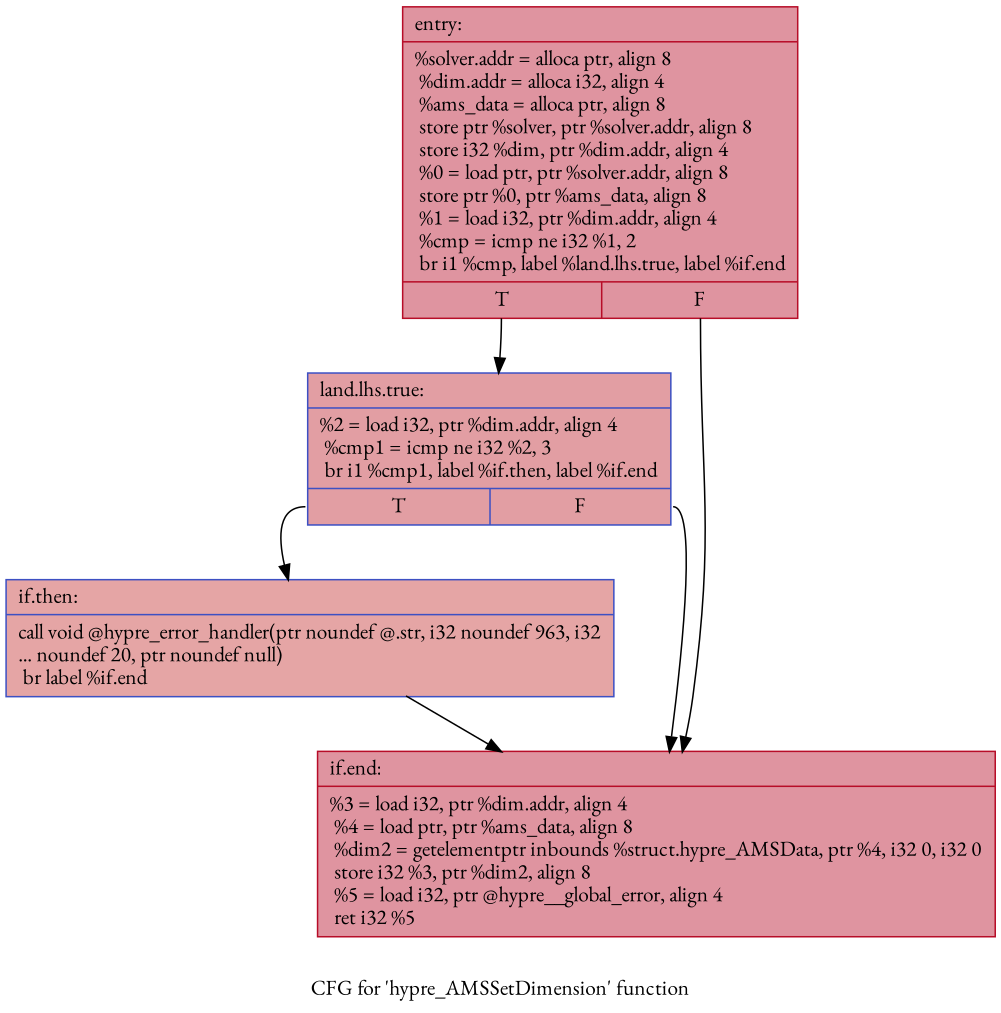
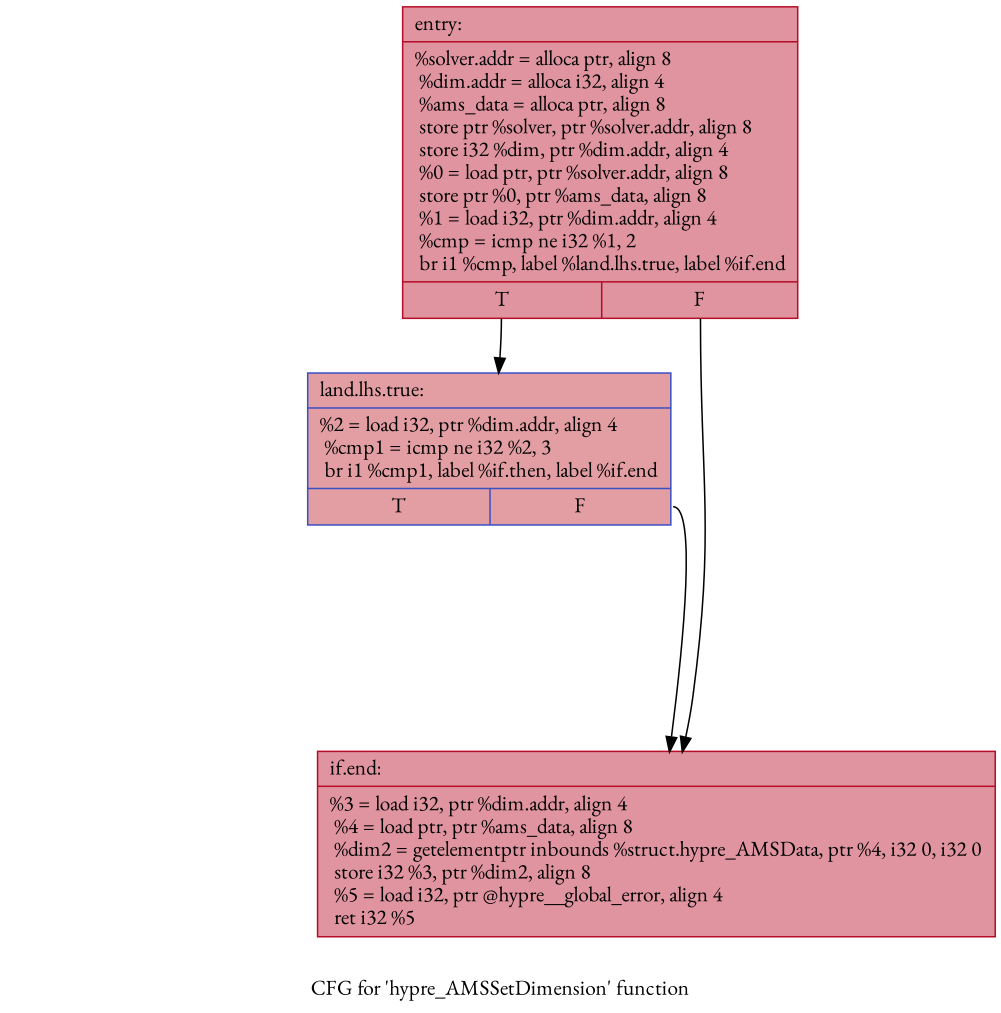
node "if.then:": removed
